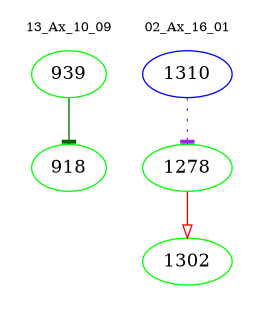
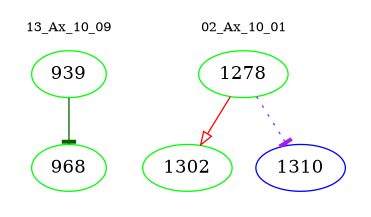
cluster "02_Ax_16_01": label "02_Ax_16_01" -> "02_Ax_10_01"
edge "1310" -> "1278": reversed
node "918": label "918" -> "968"
